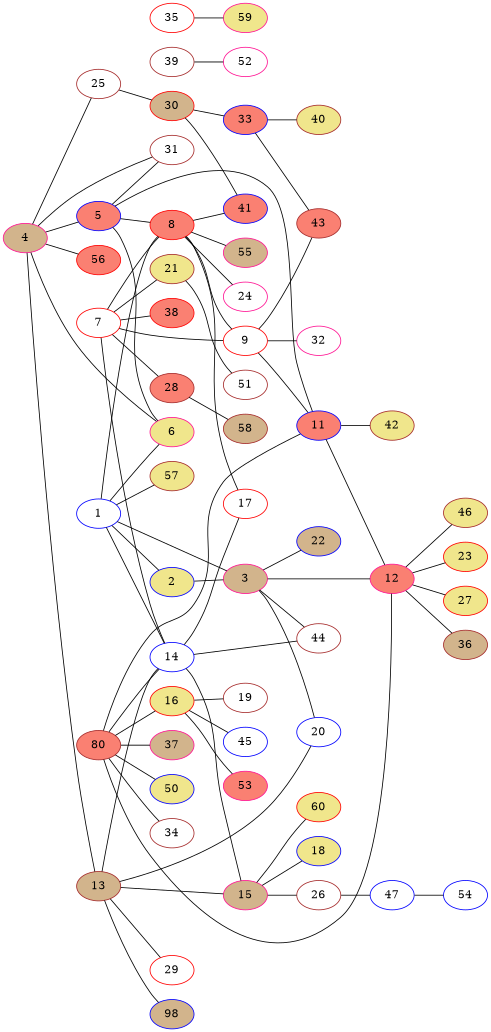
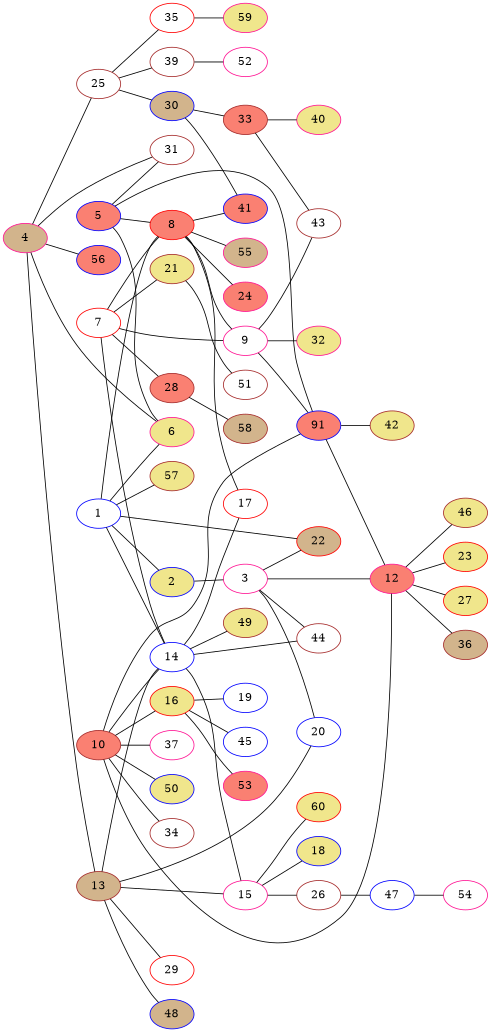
edge "35" -- "25": added
edge "39" -- "25": added
node "30": color red -> blue
node "33": color blue -> brown
node "40": color brown -> deeppink
node "43": fillcolor salmon -> white
edge "5" -- "4": removed
node "56": color red -> blue
node "24": fillcolor white -> salmon
node "38": removed
node "9": color red -> deeppink
node "32": fillcolor white -> khaki
node "11": label "11" -> "91"
node "22": color blue -> red
edge "1" -- "3": now "1" -- "22"
node "3": fillcolor tan -> white
node "49": added
node "19": color brown -> blue
node "80": label "80" -> "10"
node "37": fillcolor tan -> white
node "15": fillcolor tan -> white
node "54": color blue -> deeppink
node "98": label "98" -> "48"
